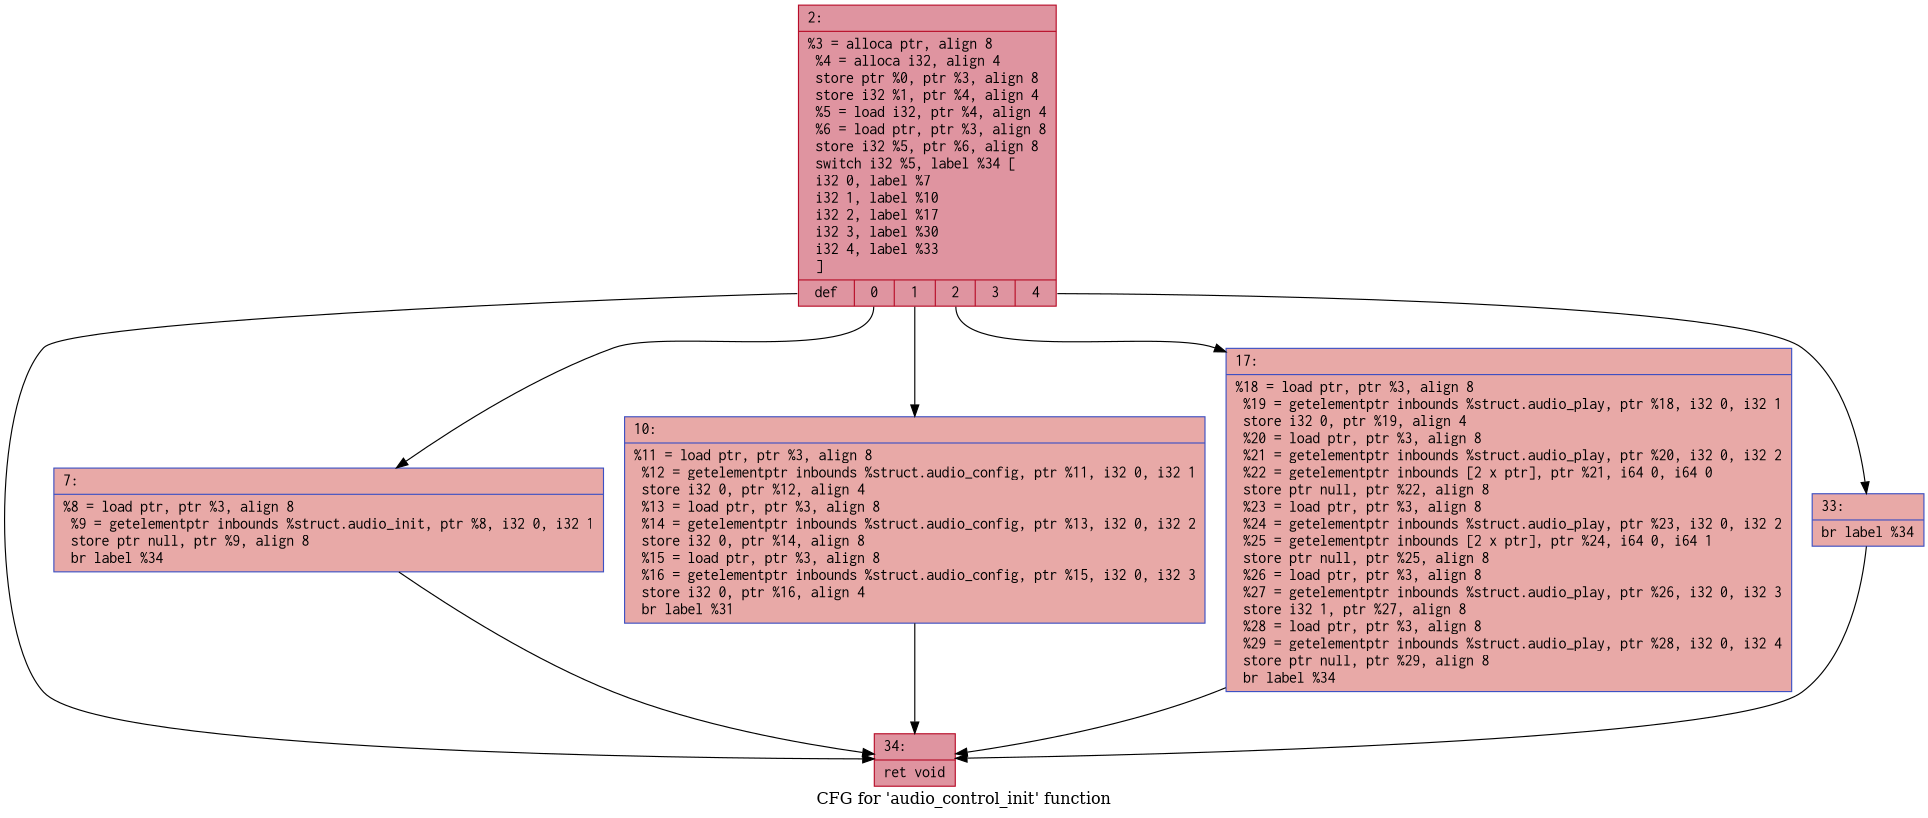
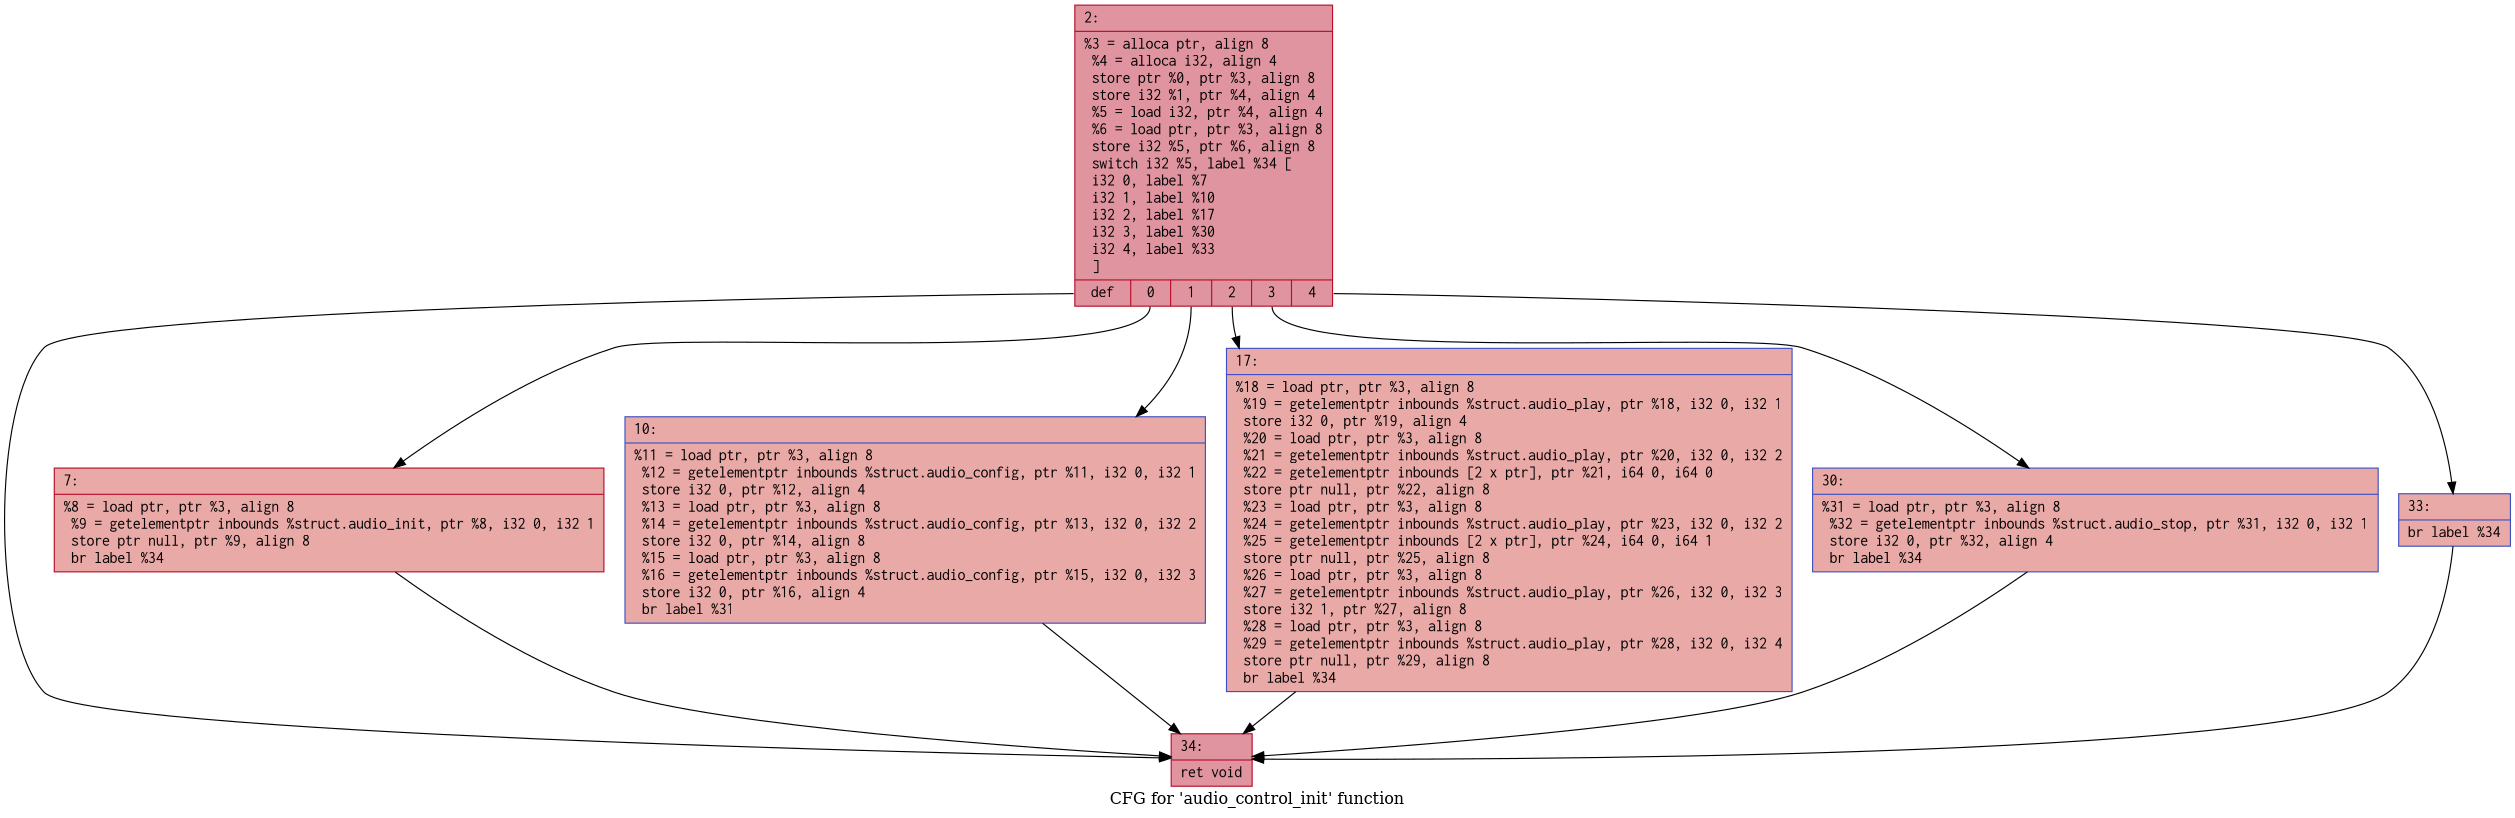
node "7:": color #3d50c3ff -> #b70d28ff
node "30:": added
